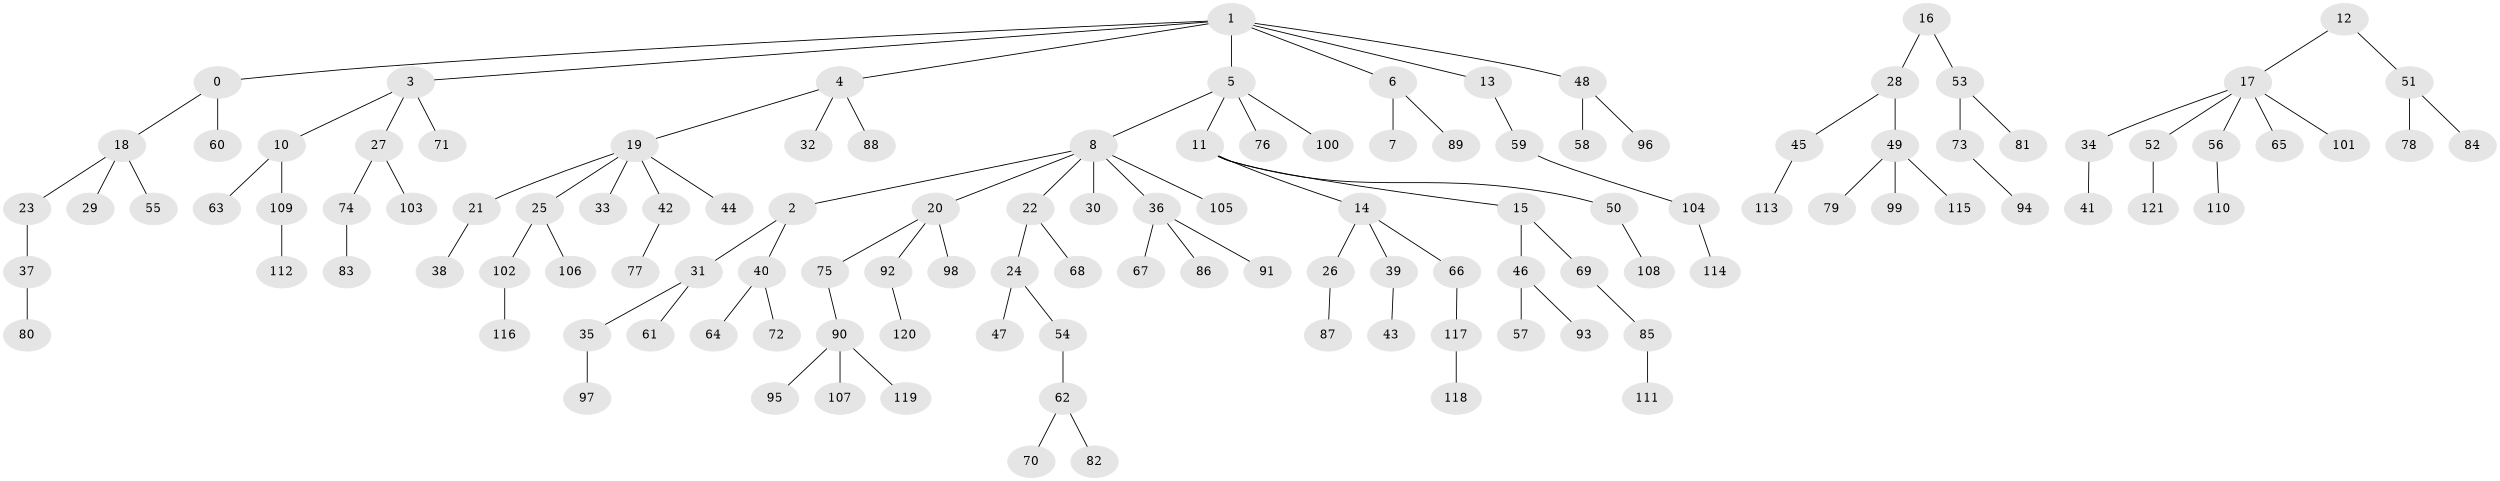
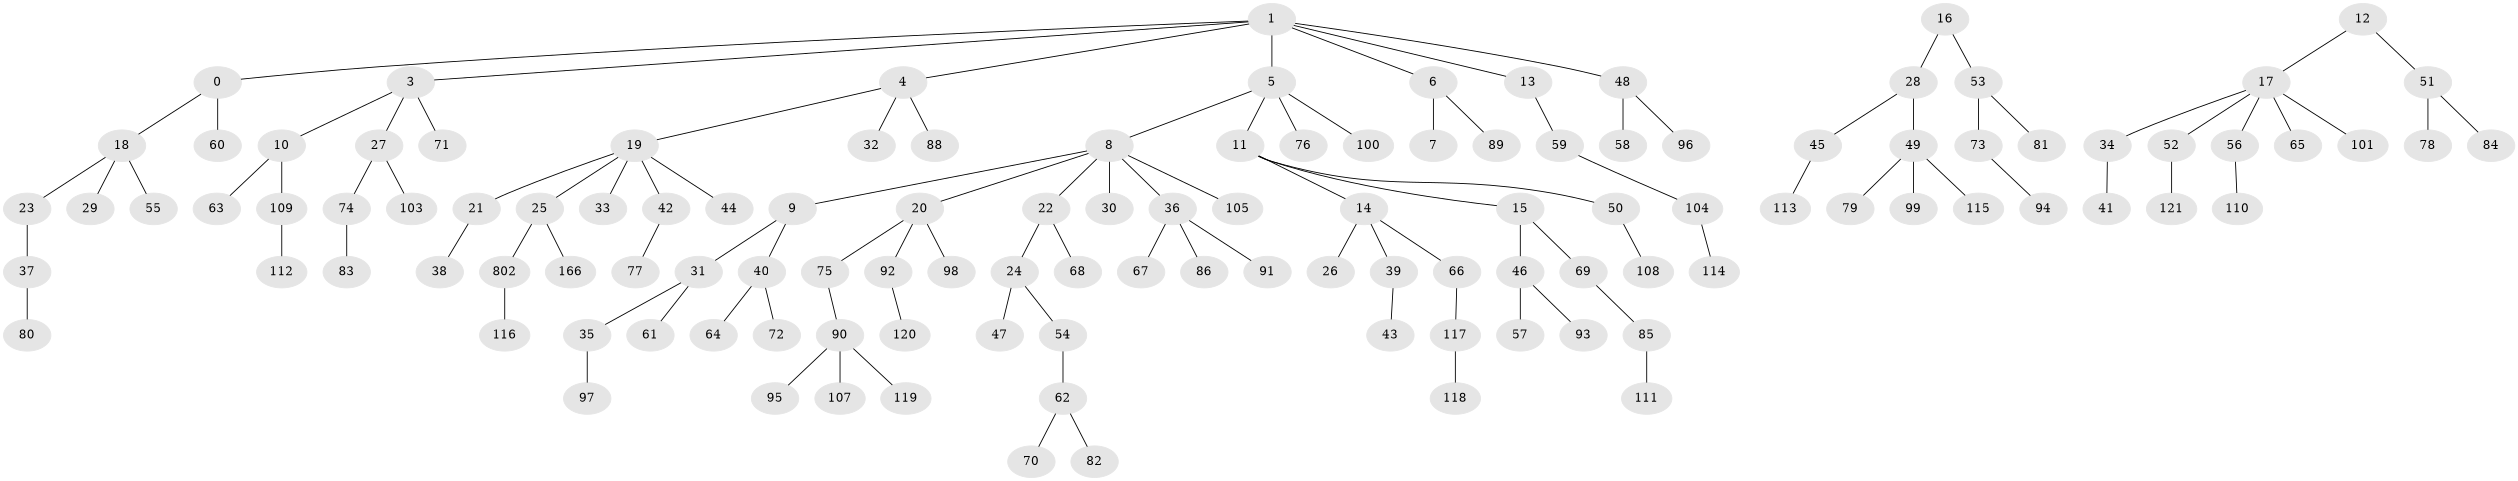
node "2": label "2" -> "9"
node "102": label "102" -> "802"
node "106": label "106" -> "166"
node "87": removed
